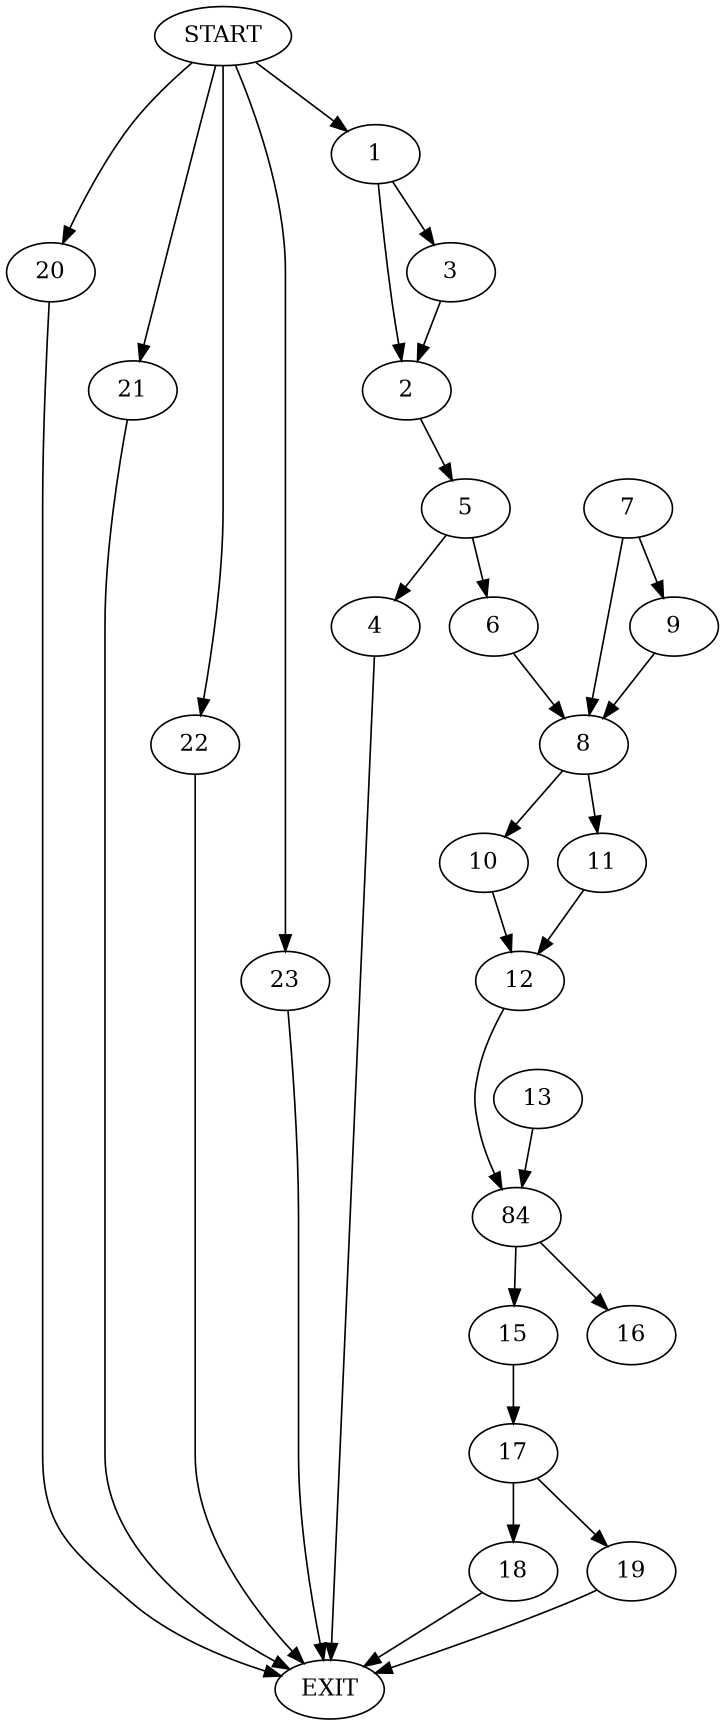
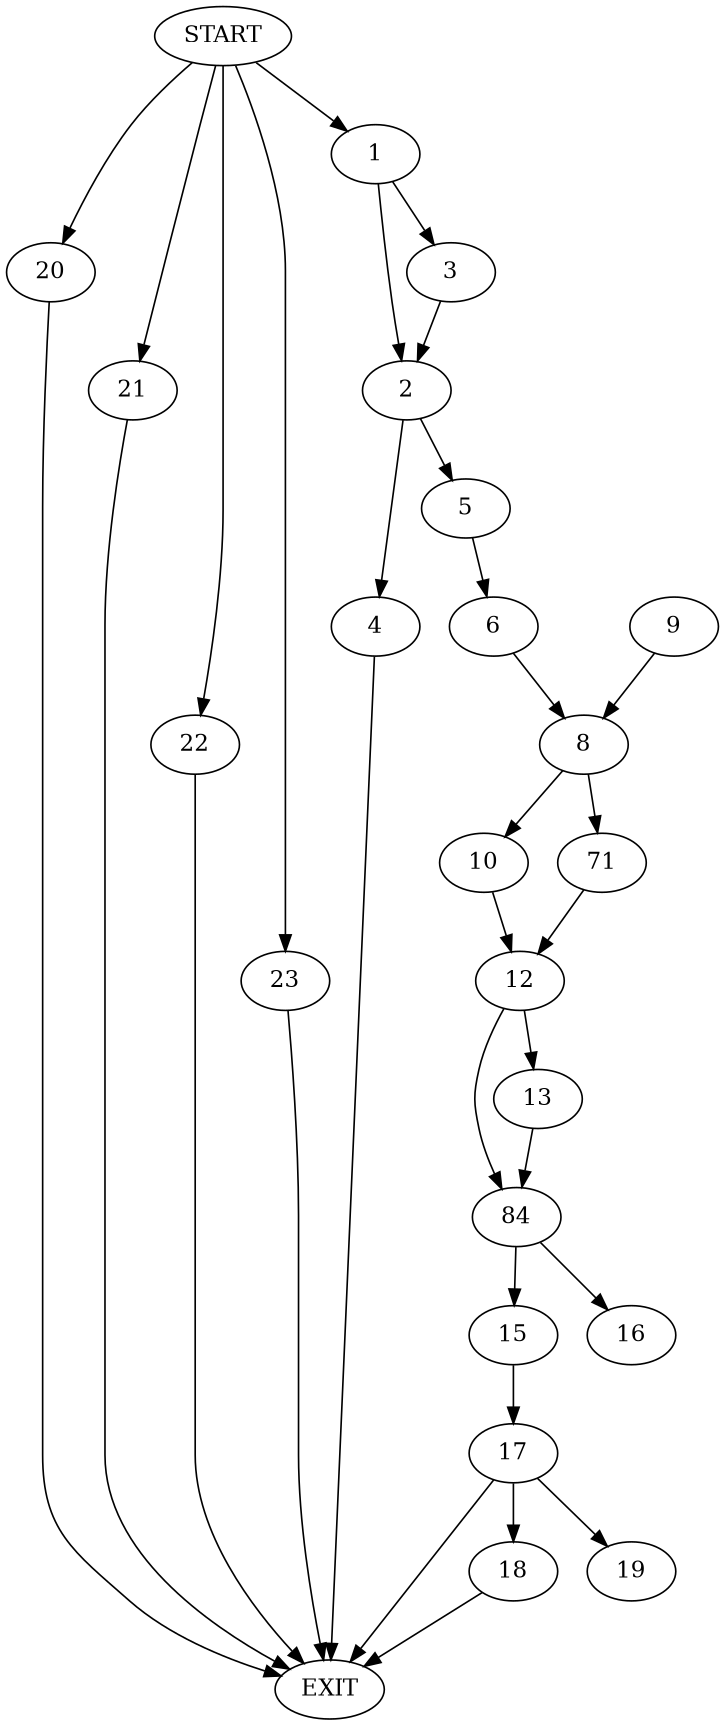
node "7": removed
edge "5" -> "4": now "2" -> "4"
node "11": label "11" -> "71"
edge "12" -> "13": added
edge "19" -> "EXIT": now "17" -> "EXIT"
